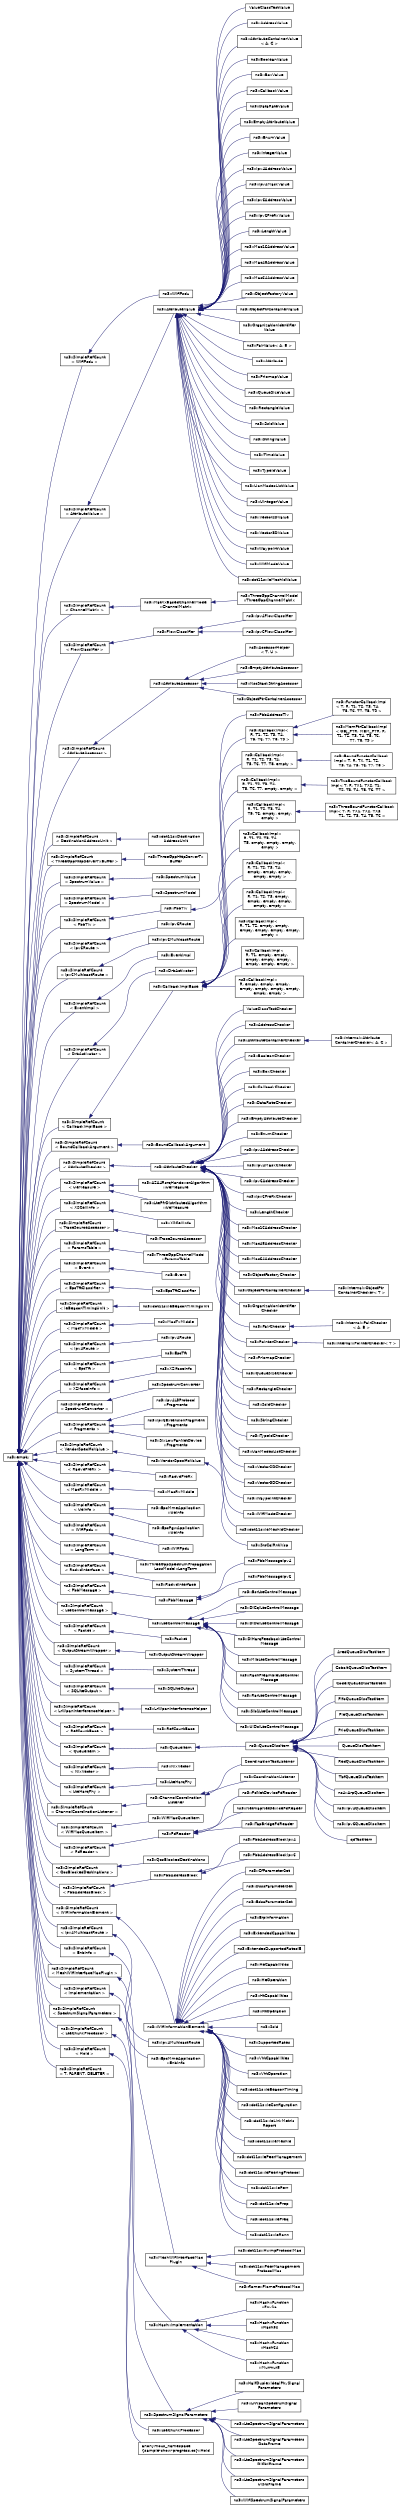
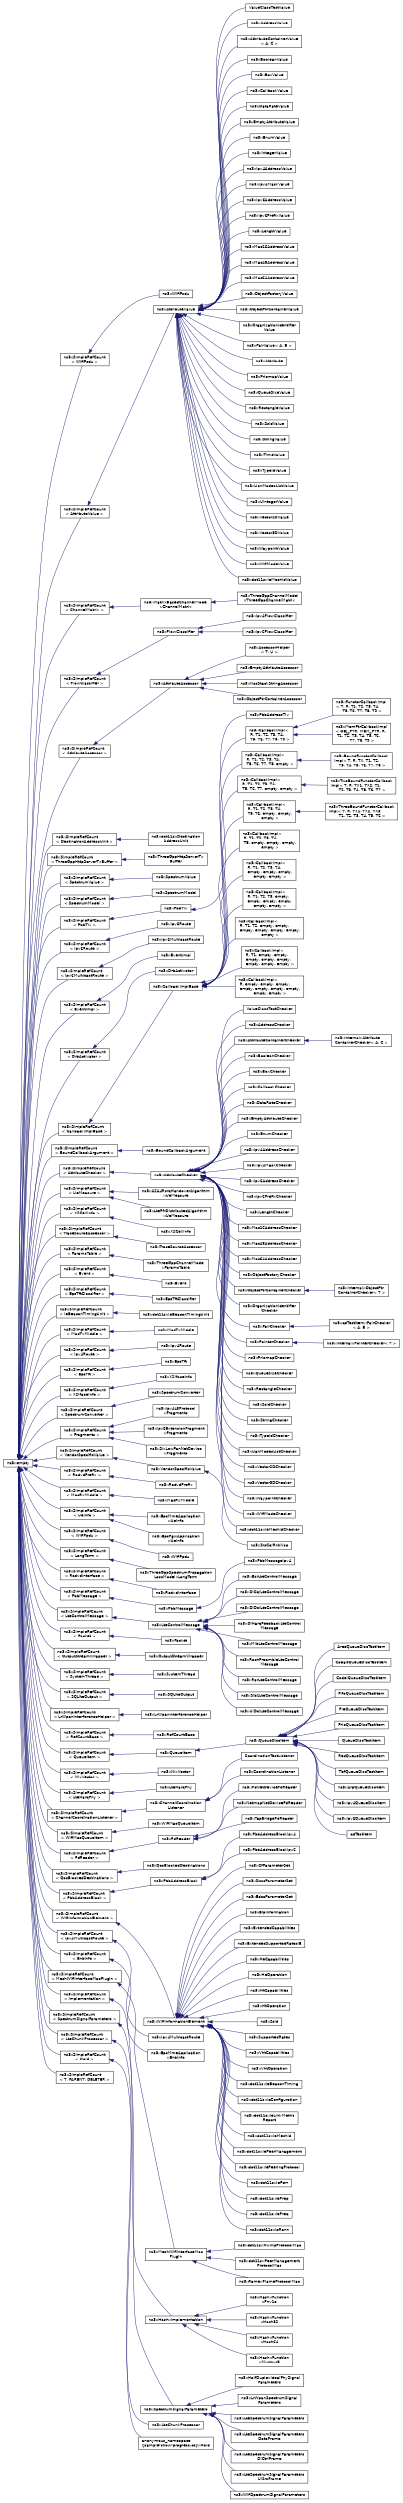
node "ns3::internal::PairChecker < A, B >": label "ns3::internal::PairChecker < A, B >" -> "ns3::qdTestItem::PairChecker < A, B >"
node "ns3::PbbMessageIpv6": removed
node "ns4::ArpQueueDiscItem": label "ns4::ArpQueueDiscItem" -> "ns3::ArpQueueDiscItem"
node "ns3::dot11s::IeConfiguration": label "ns3::dot11s::IeConfiguration" -> "ns0::dot11s::IeConfiguration"
